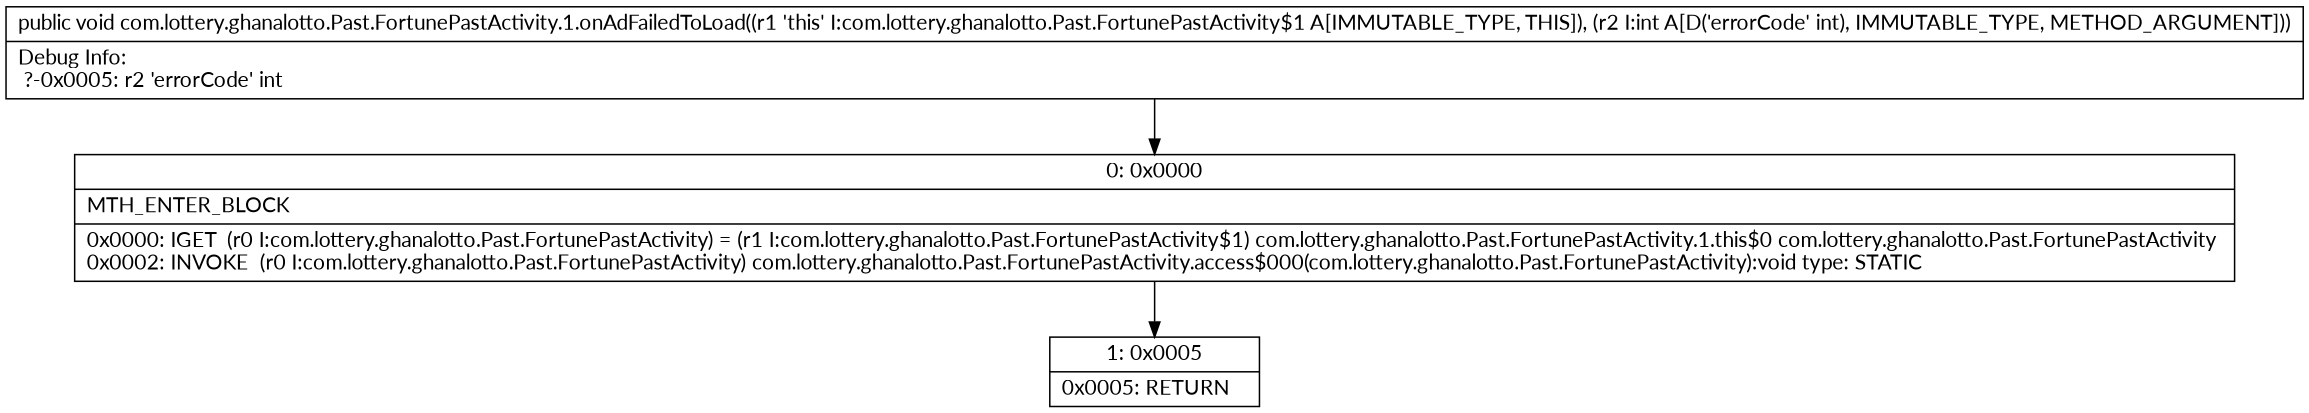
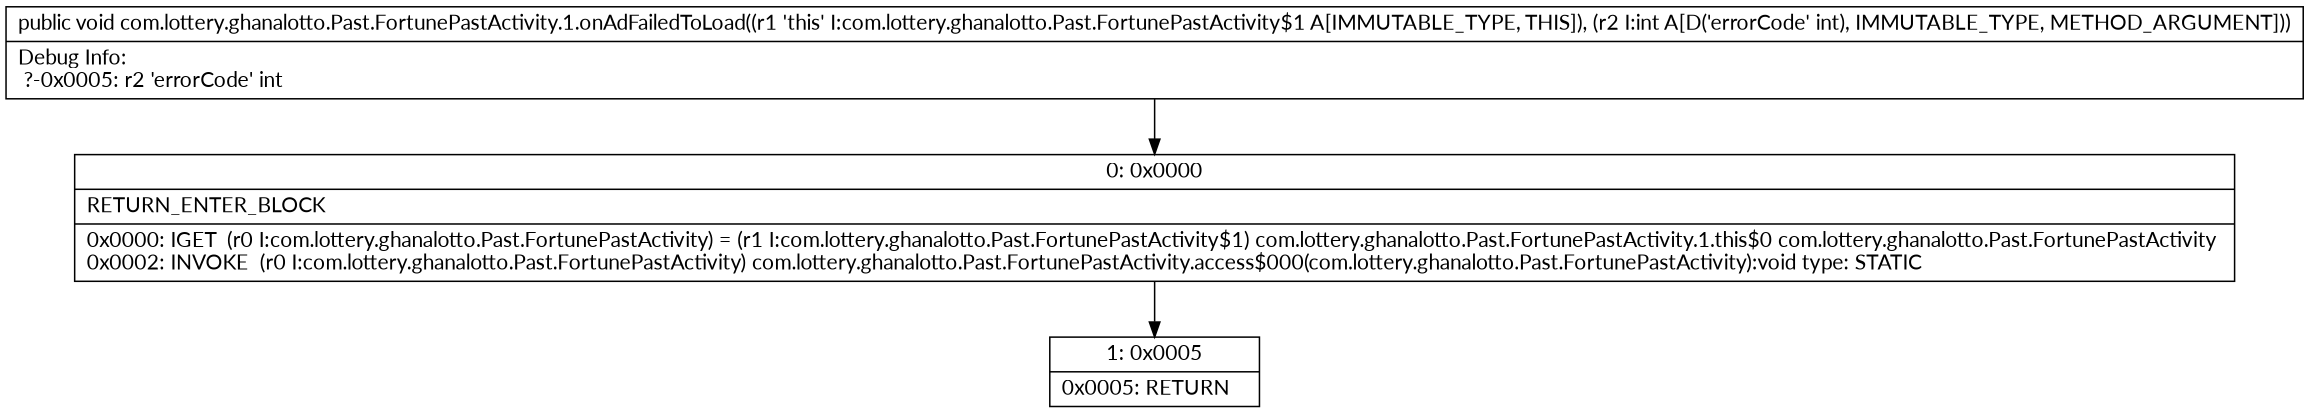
node "0: 0x0000": text "MTH_ENTER_BLOCK" -> "RETURN_ENTER_BLOCK"
